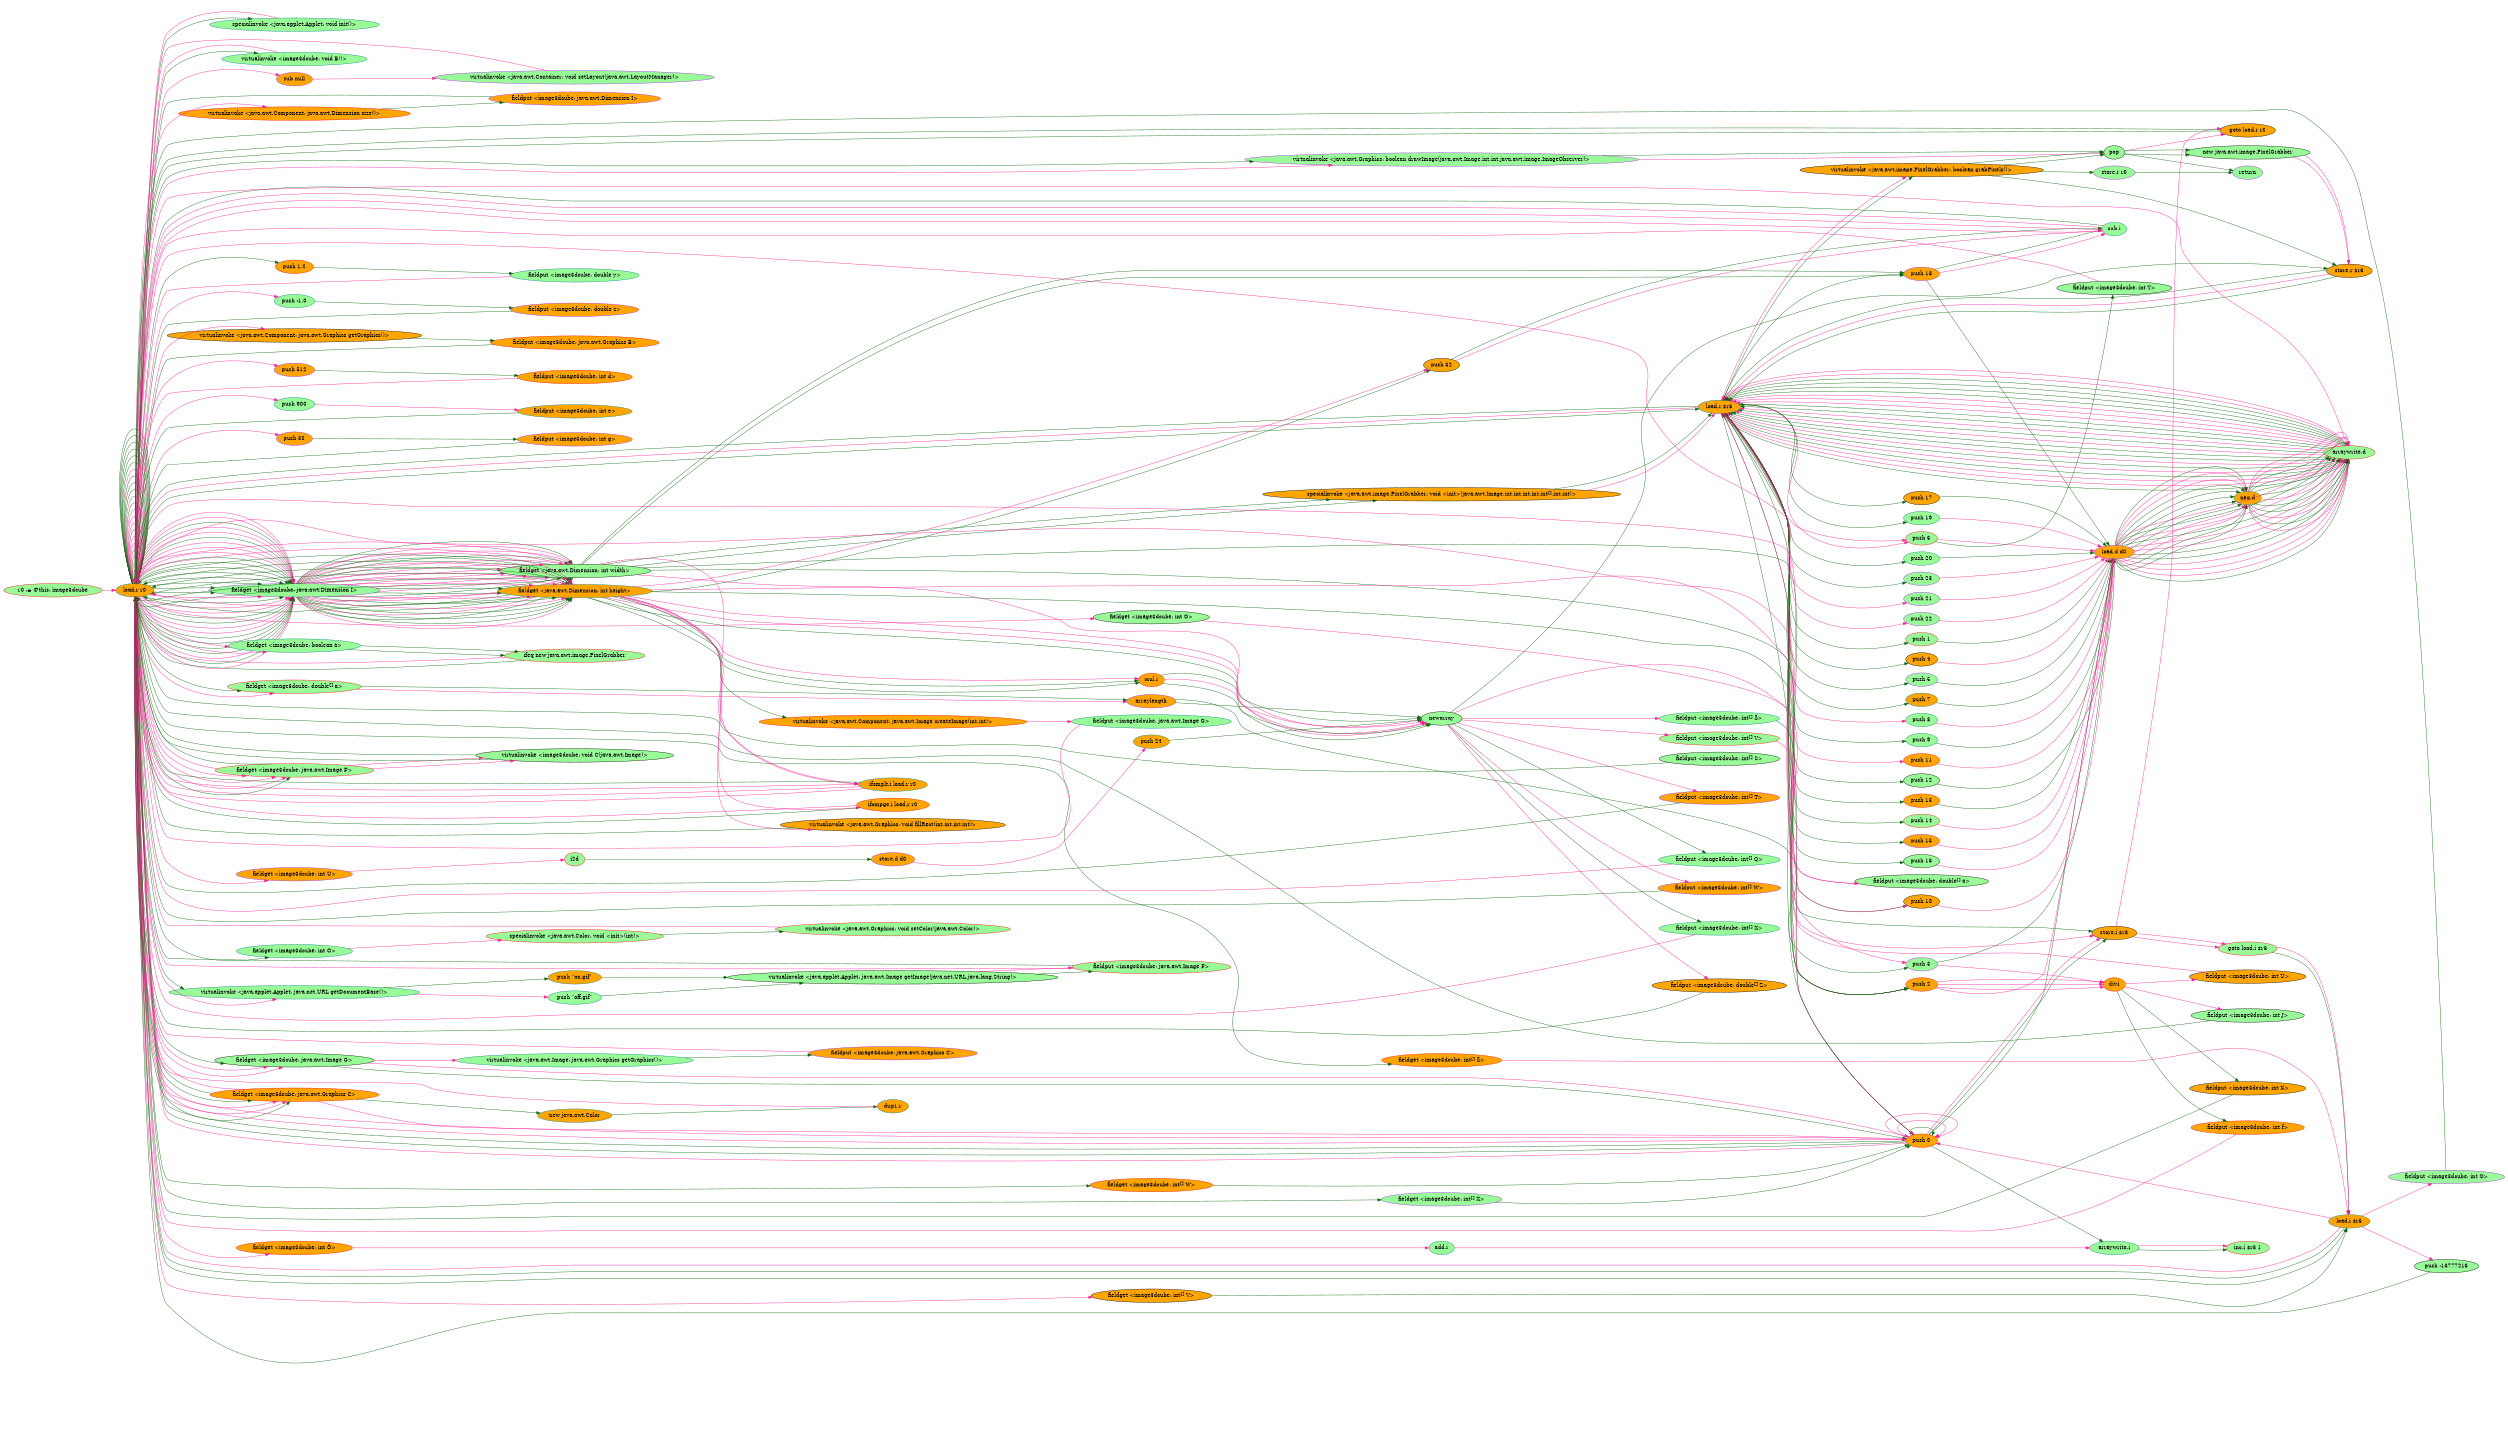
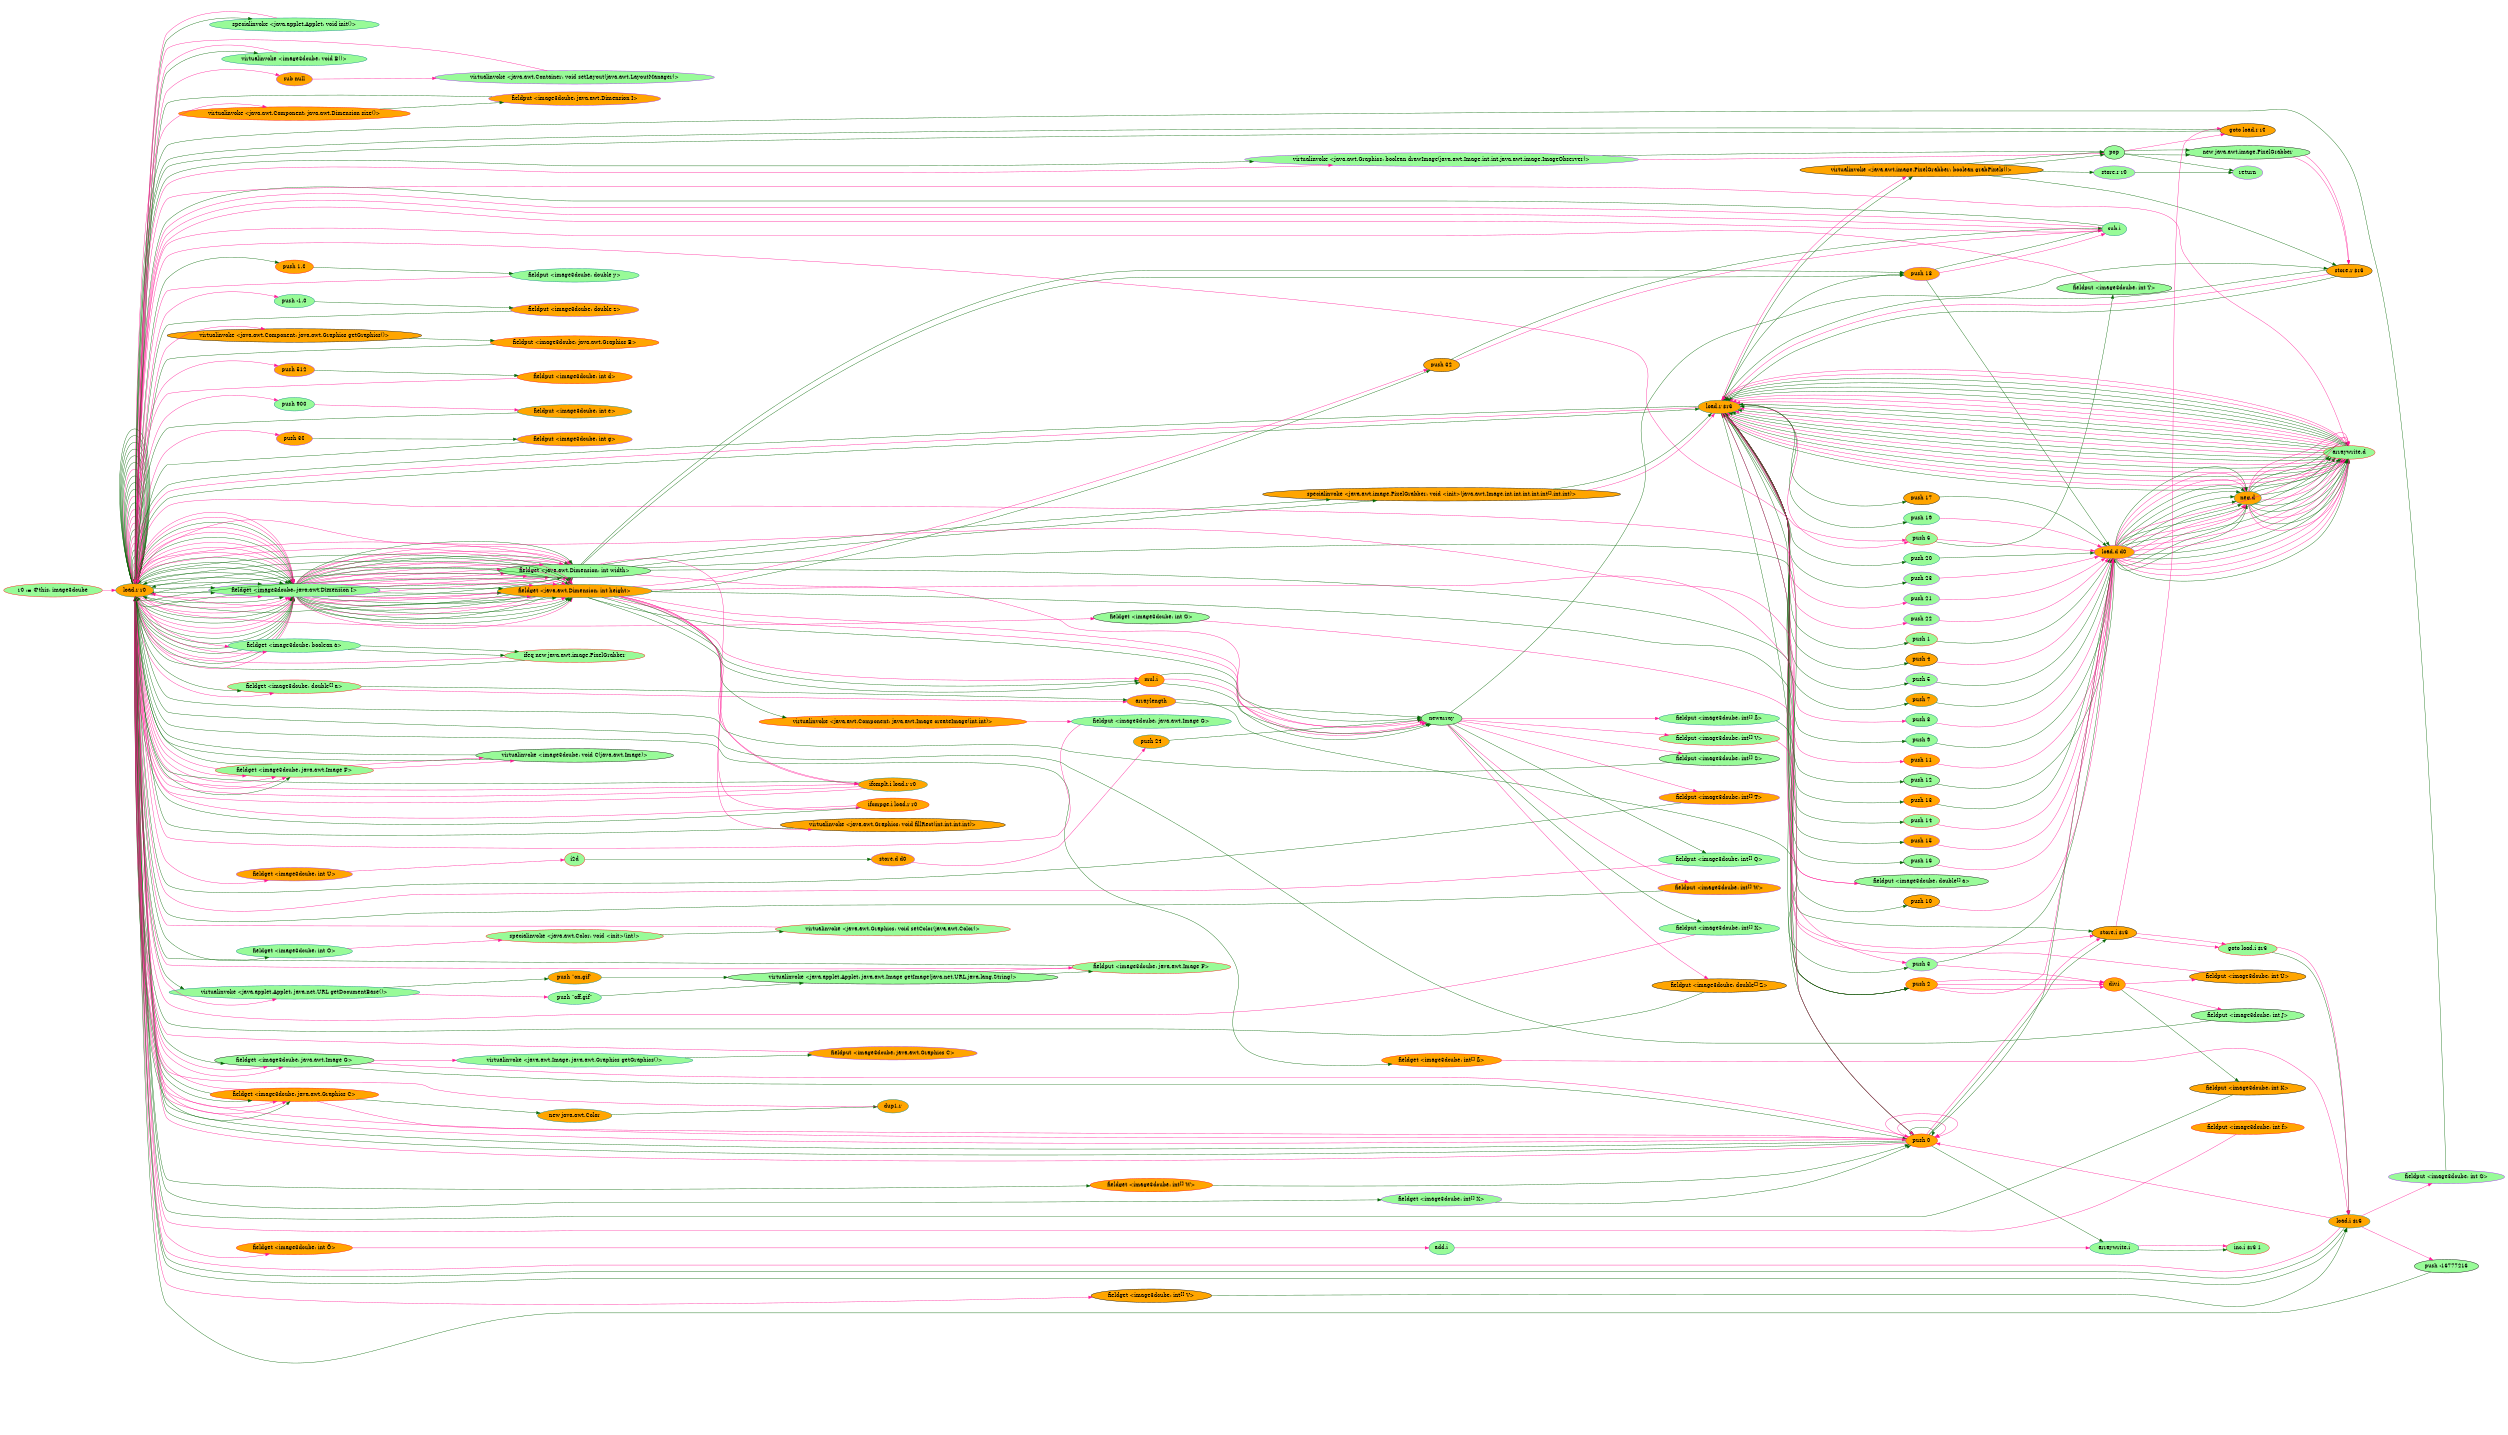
edge "newarray" -> "push 10": now "newarray" -> "fieldput <image3dcube: int[] S>"
edge "div.i" -> "fieldput <image3dcube: int f>": removed
